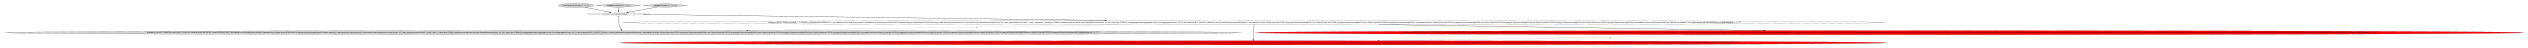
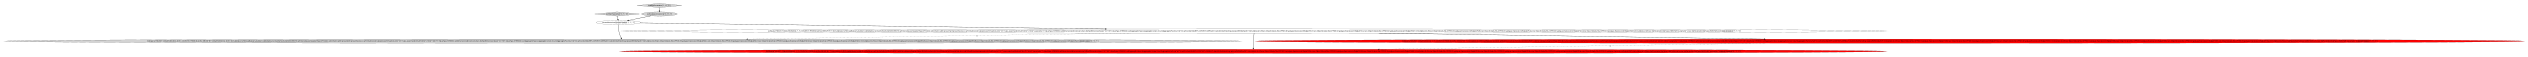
edge "testNullParameter['1', '0', '0']" -> "cannotVectorize()@@@3@@@['1', '1', '1']": now "testNullParameter['1', '0', '0']" -> "testCoalesceColumns['0', '0', '1']"
node "cannotVectorize()@@@3@@@['1', '1', '1']": shape diamond -> ellipse
